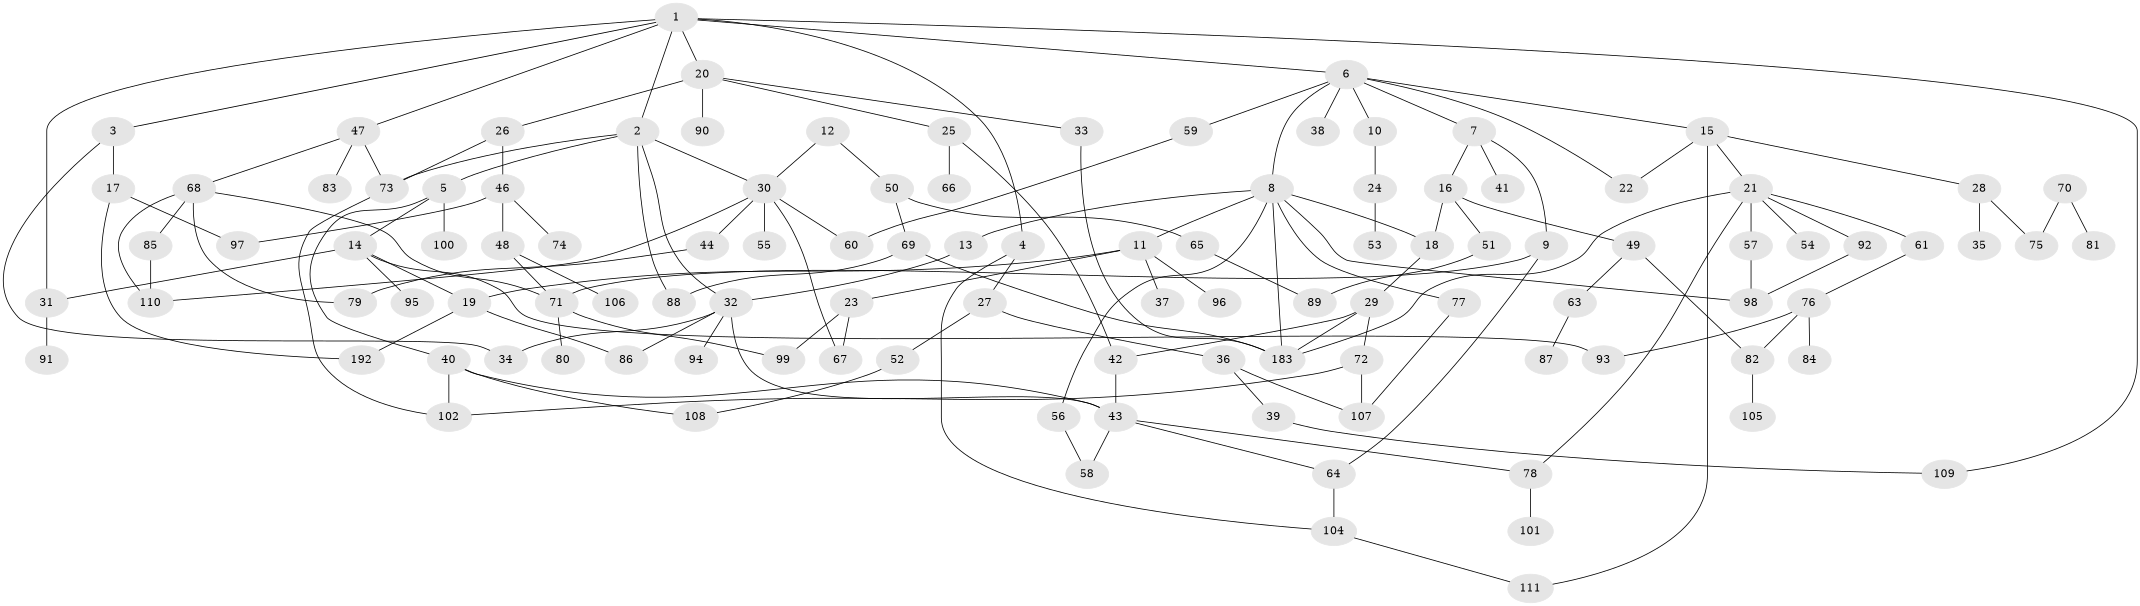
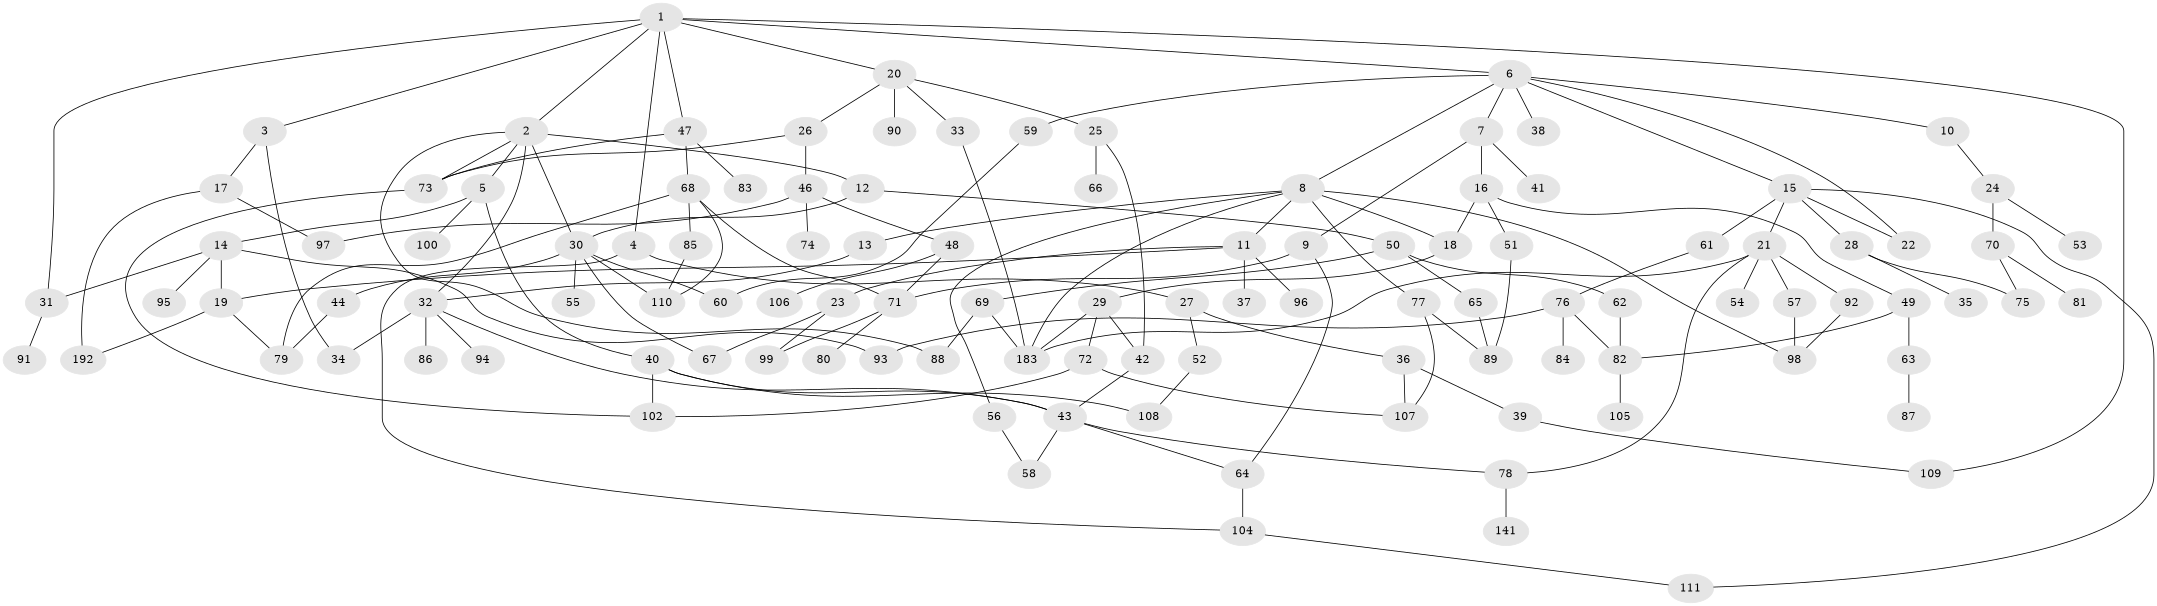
edge "2" -- "12": added
edge "21" -- "61": now "15" -- "61"
edge "24" -- "70": added
node "62": added
edge "19" -- "86": now "19" -- "79"
edge "77" -- "89": added
node "101": label "101" -> "141"
